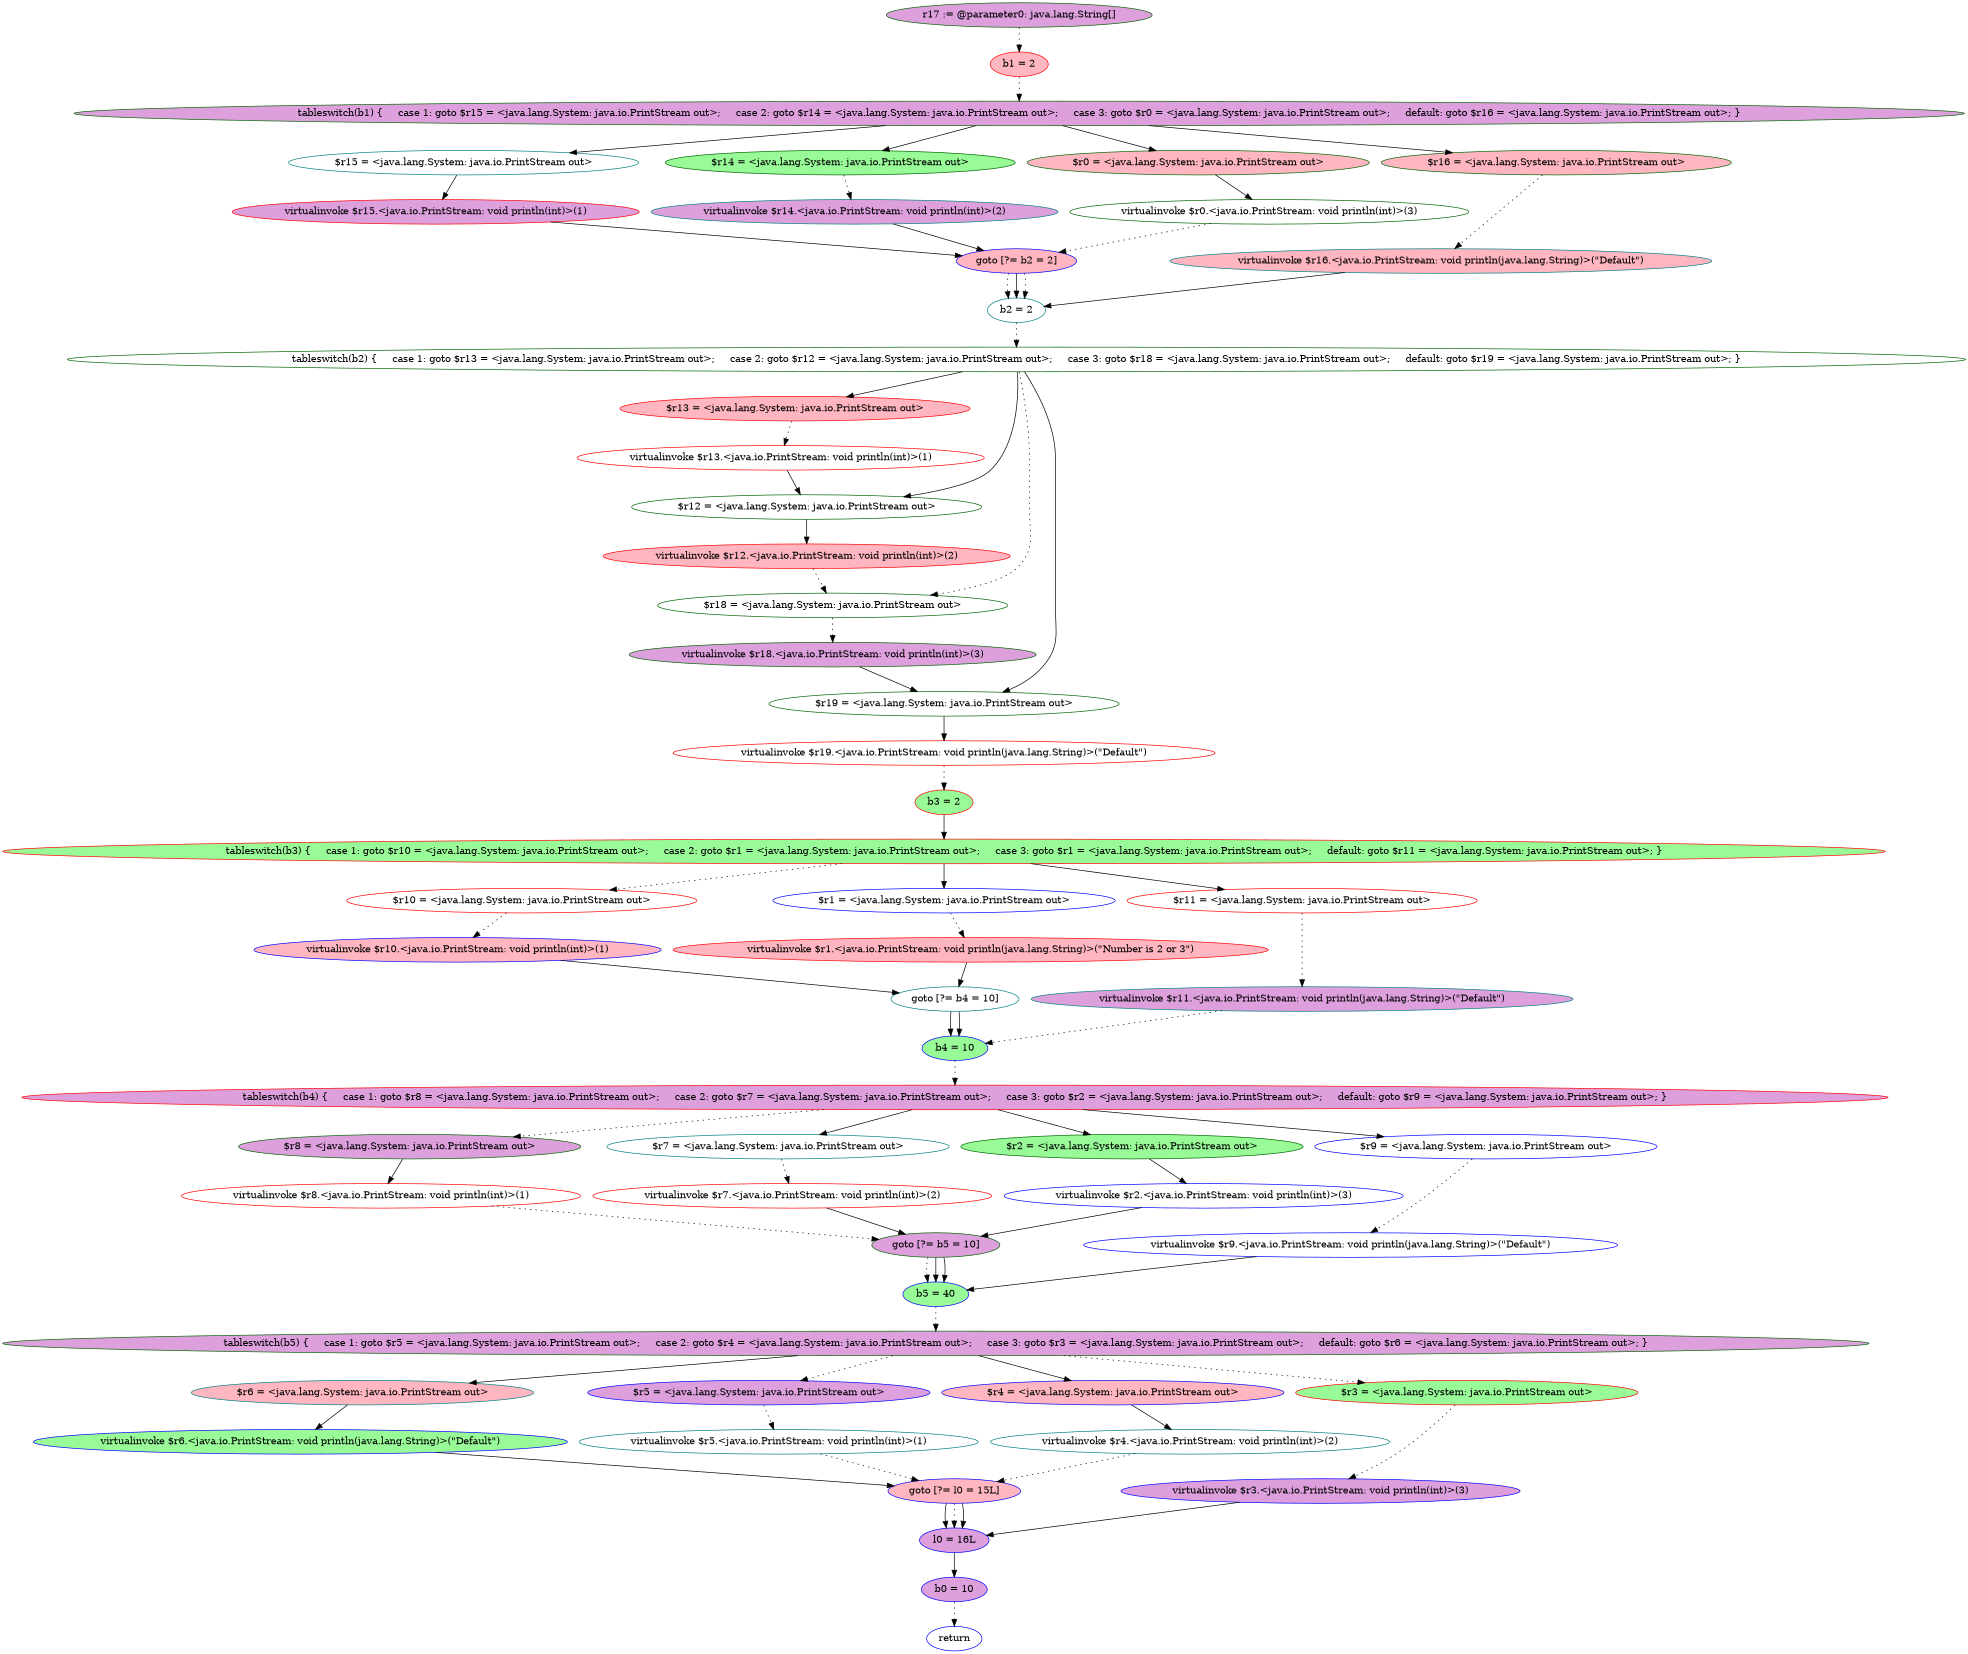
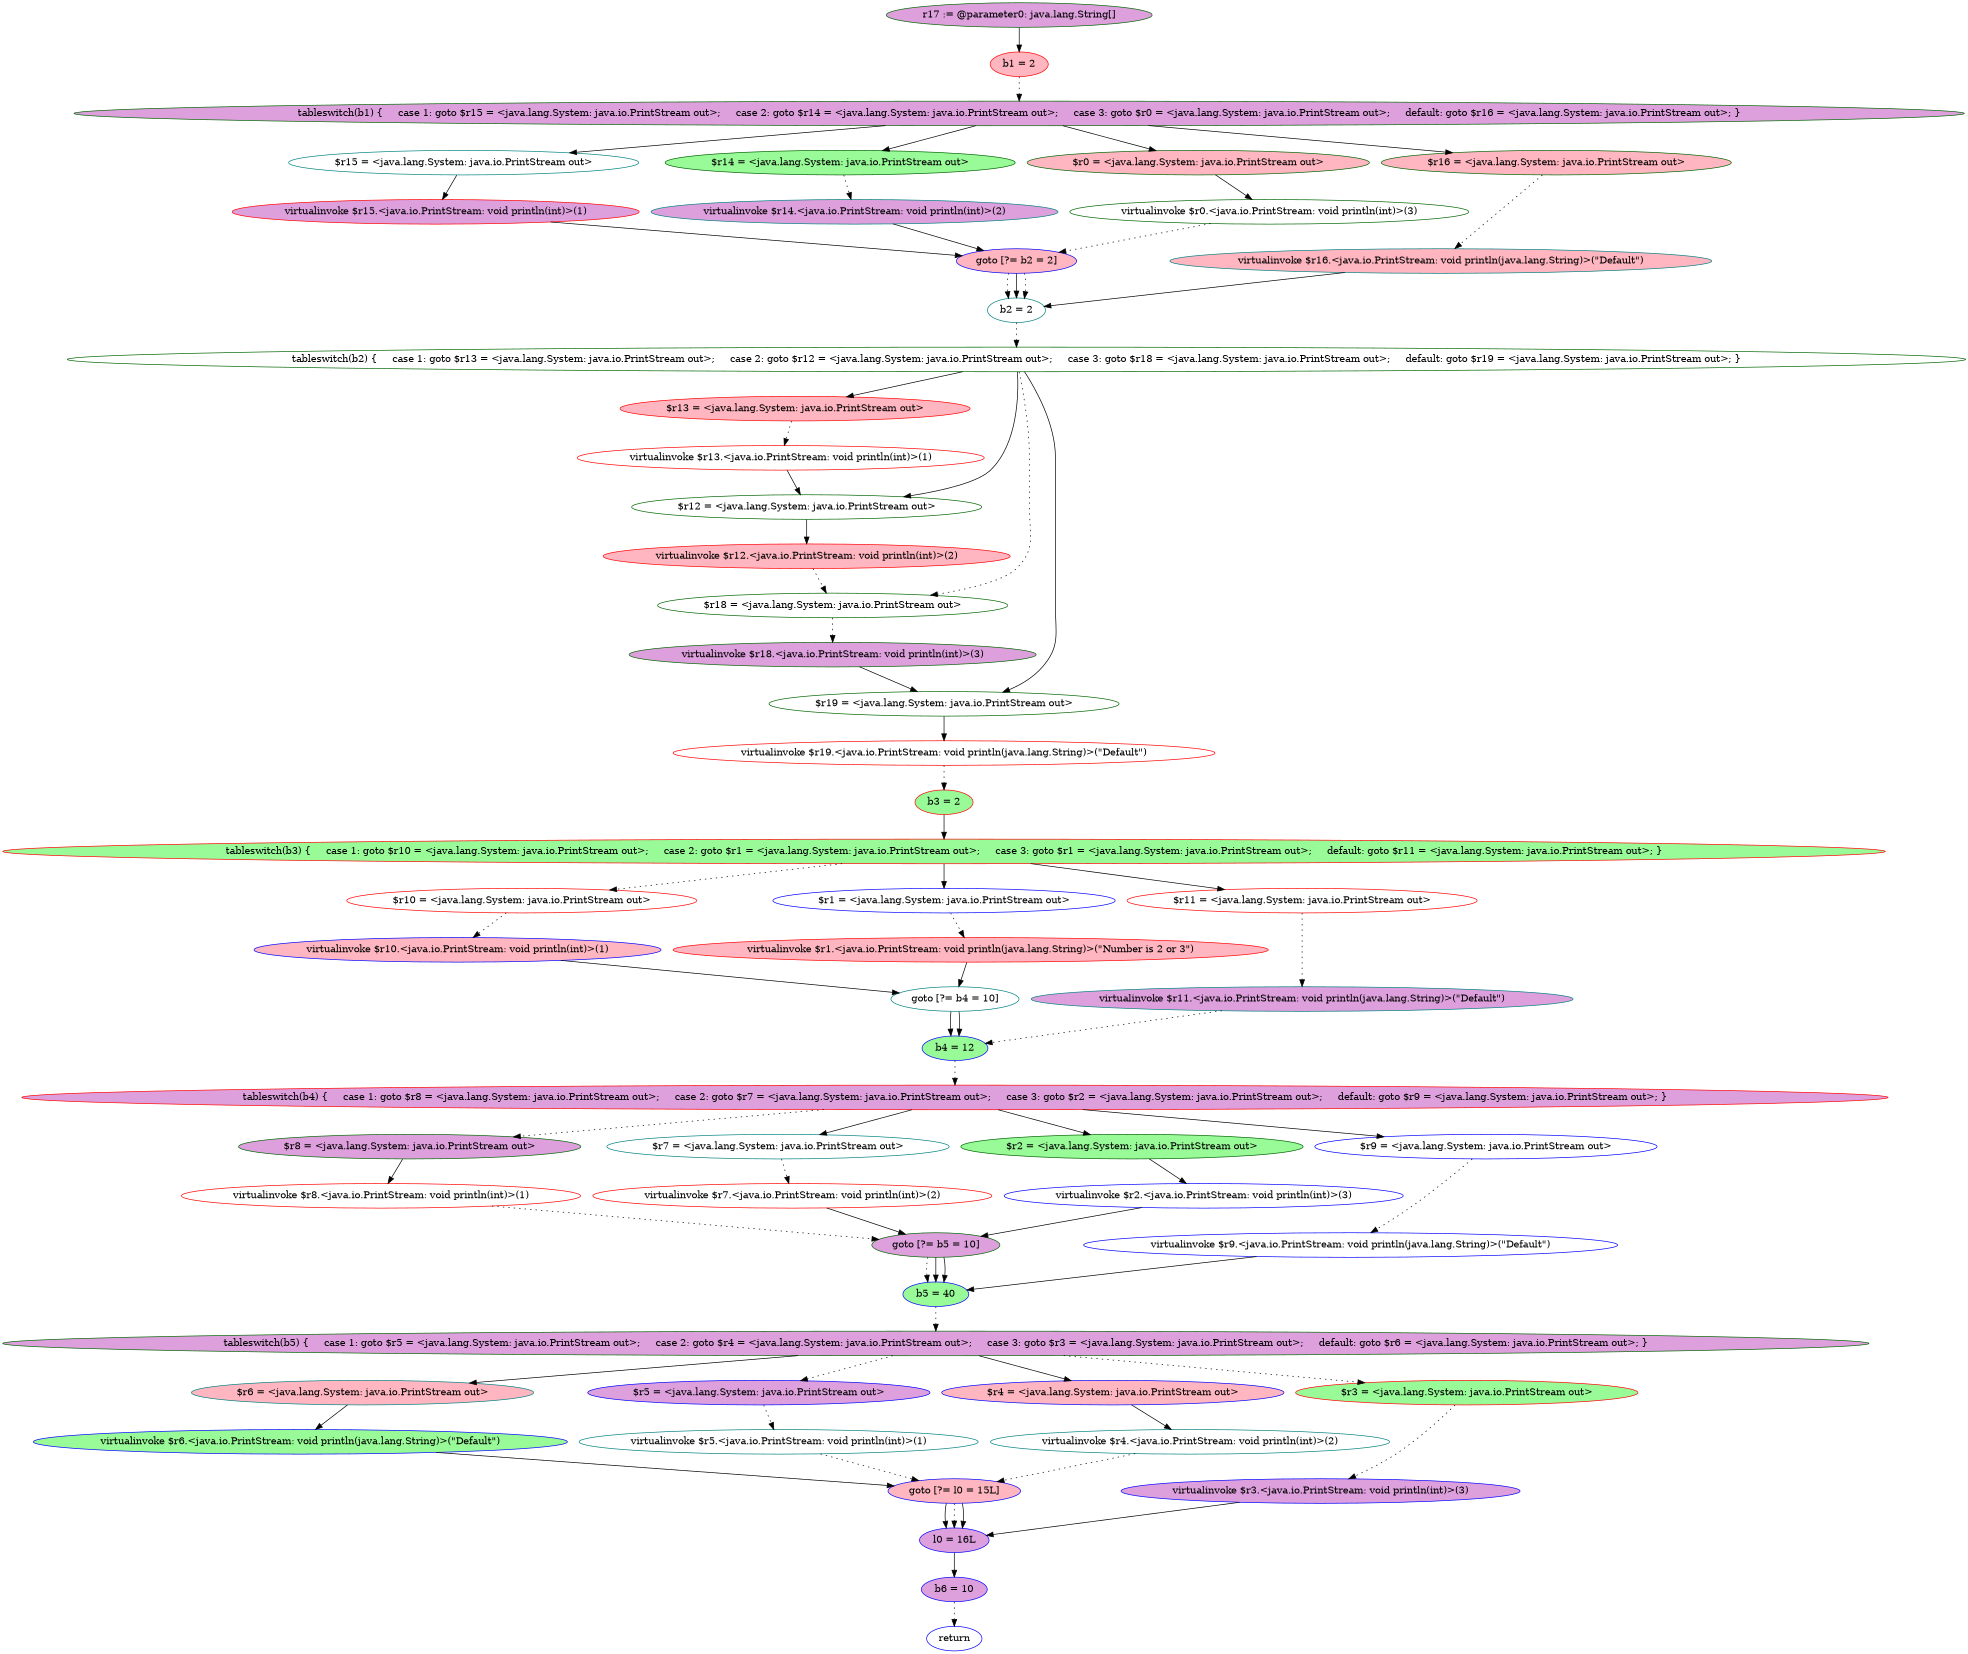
edge "r17 := @parameter0: java.lang.String[]" -> "b1 = 2": style dotted -> solid
node "b4 = 10": label "b4 = 10" -> "b4 = 12"
node "b0 = 10": label "b0 = 10" -> "b6 = 10"
